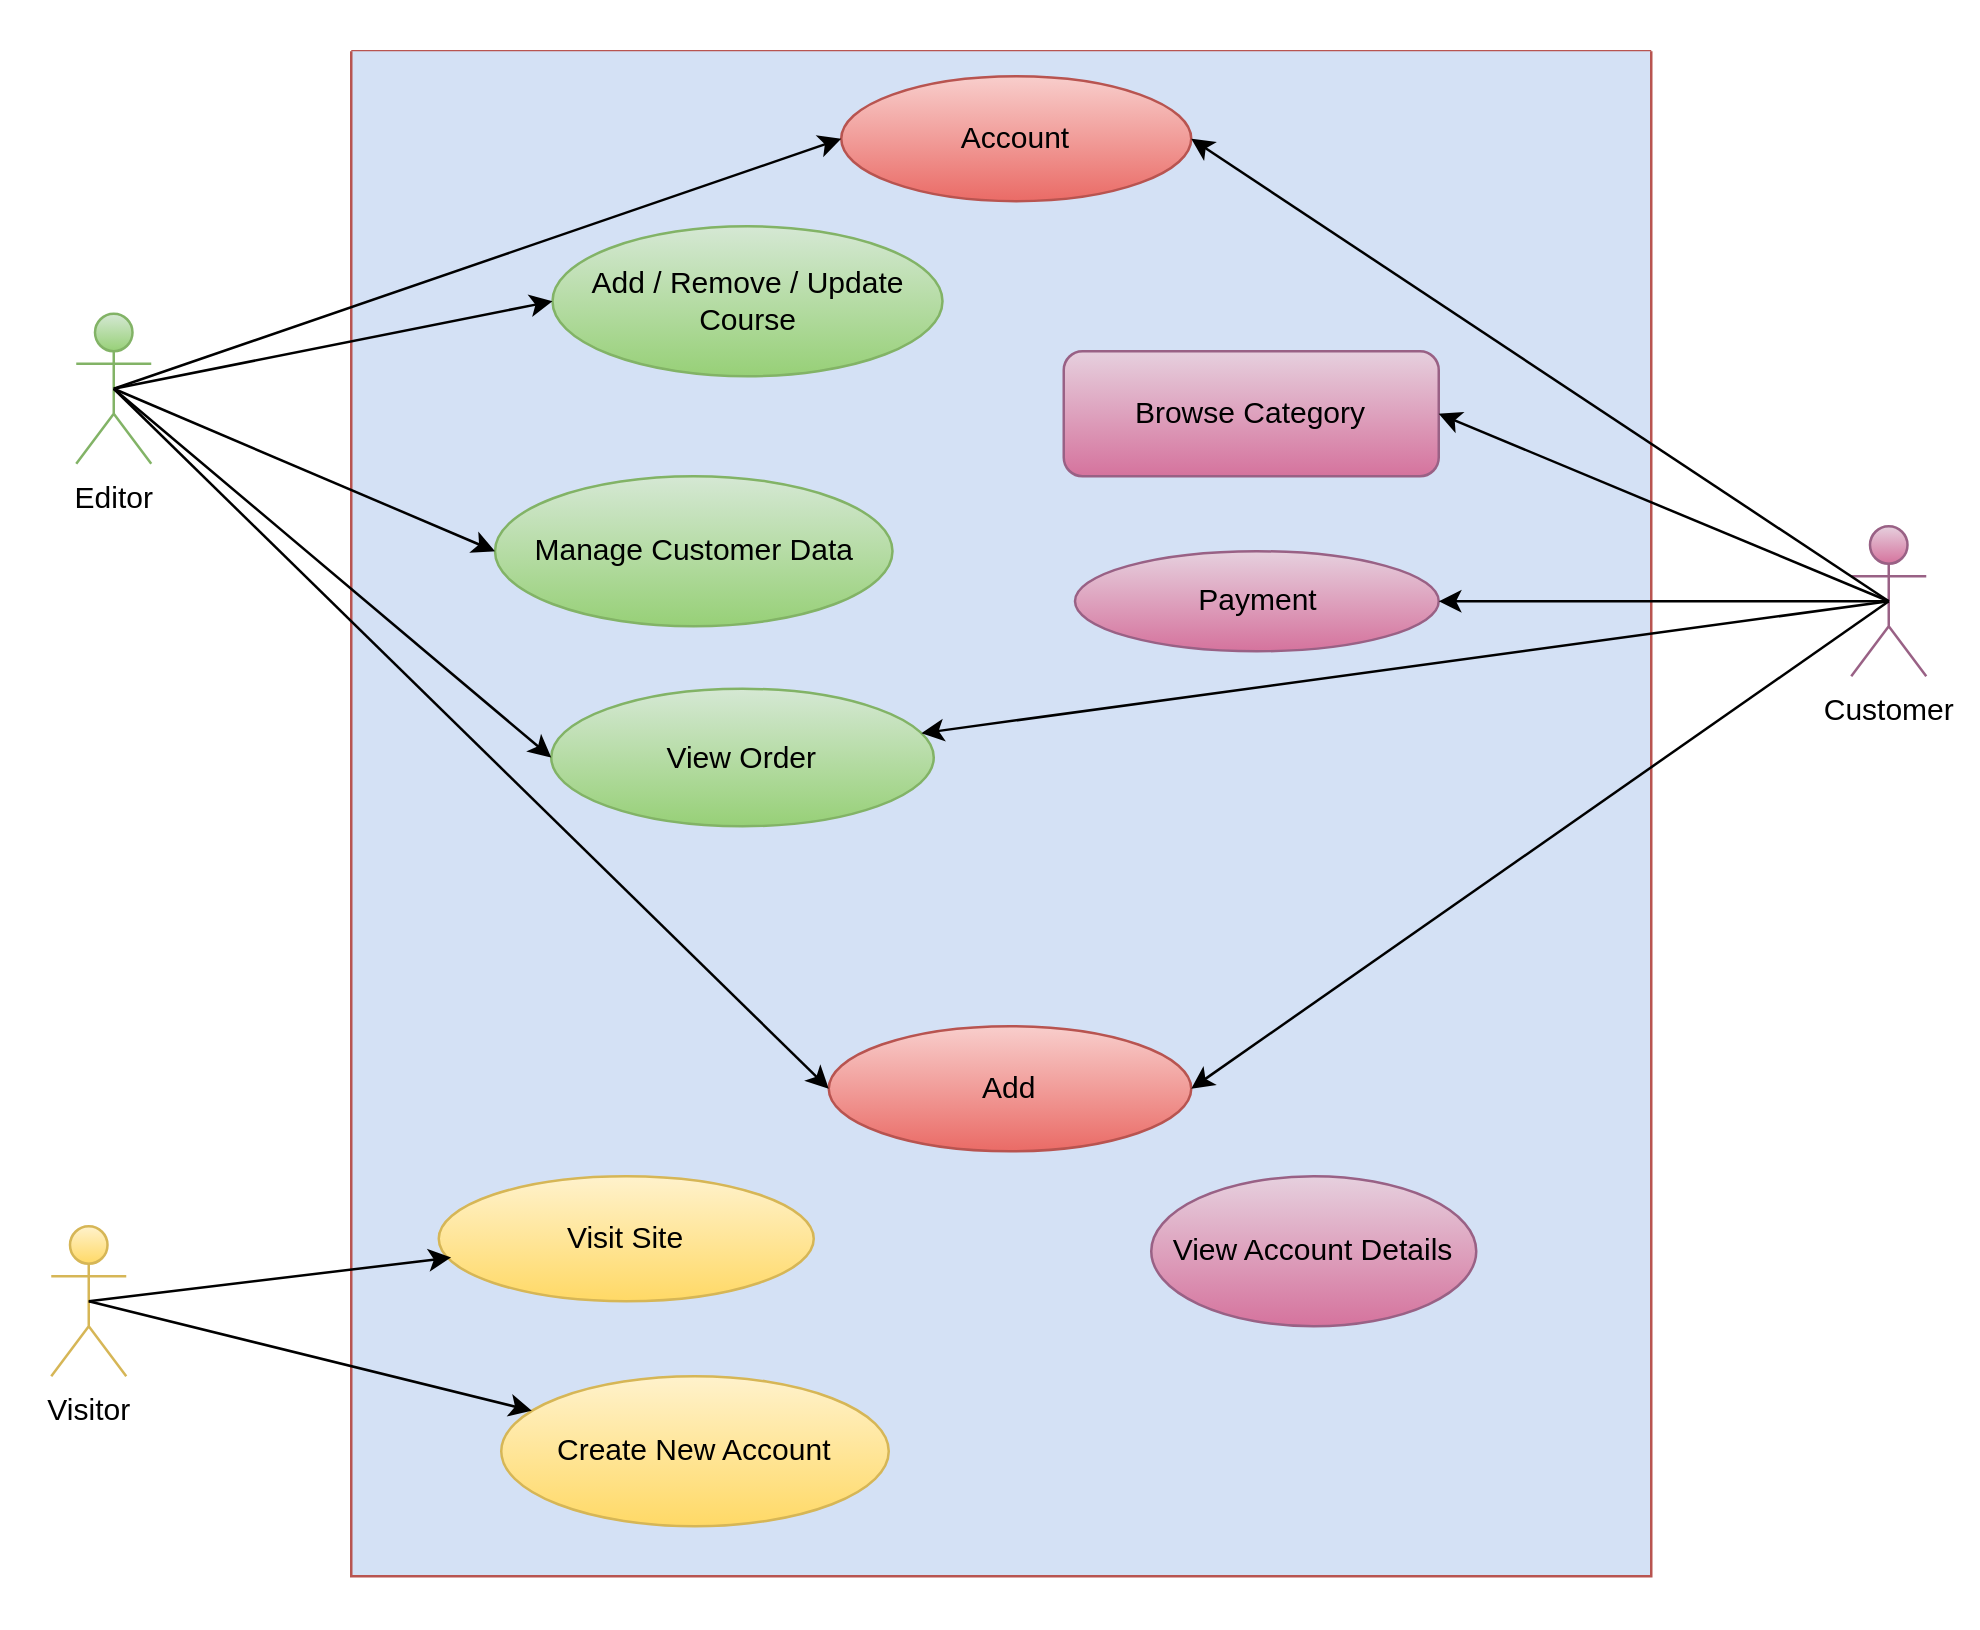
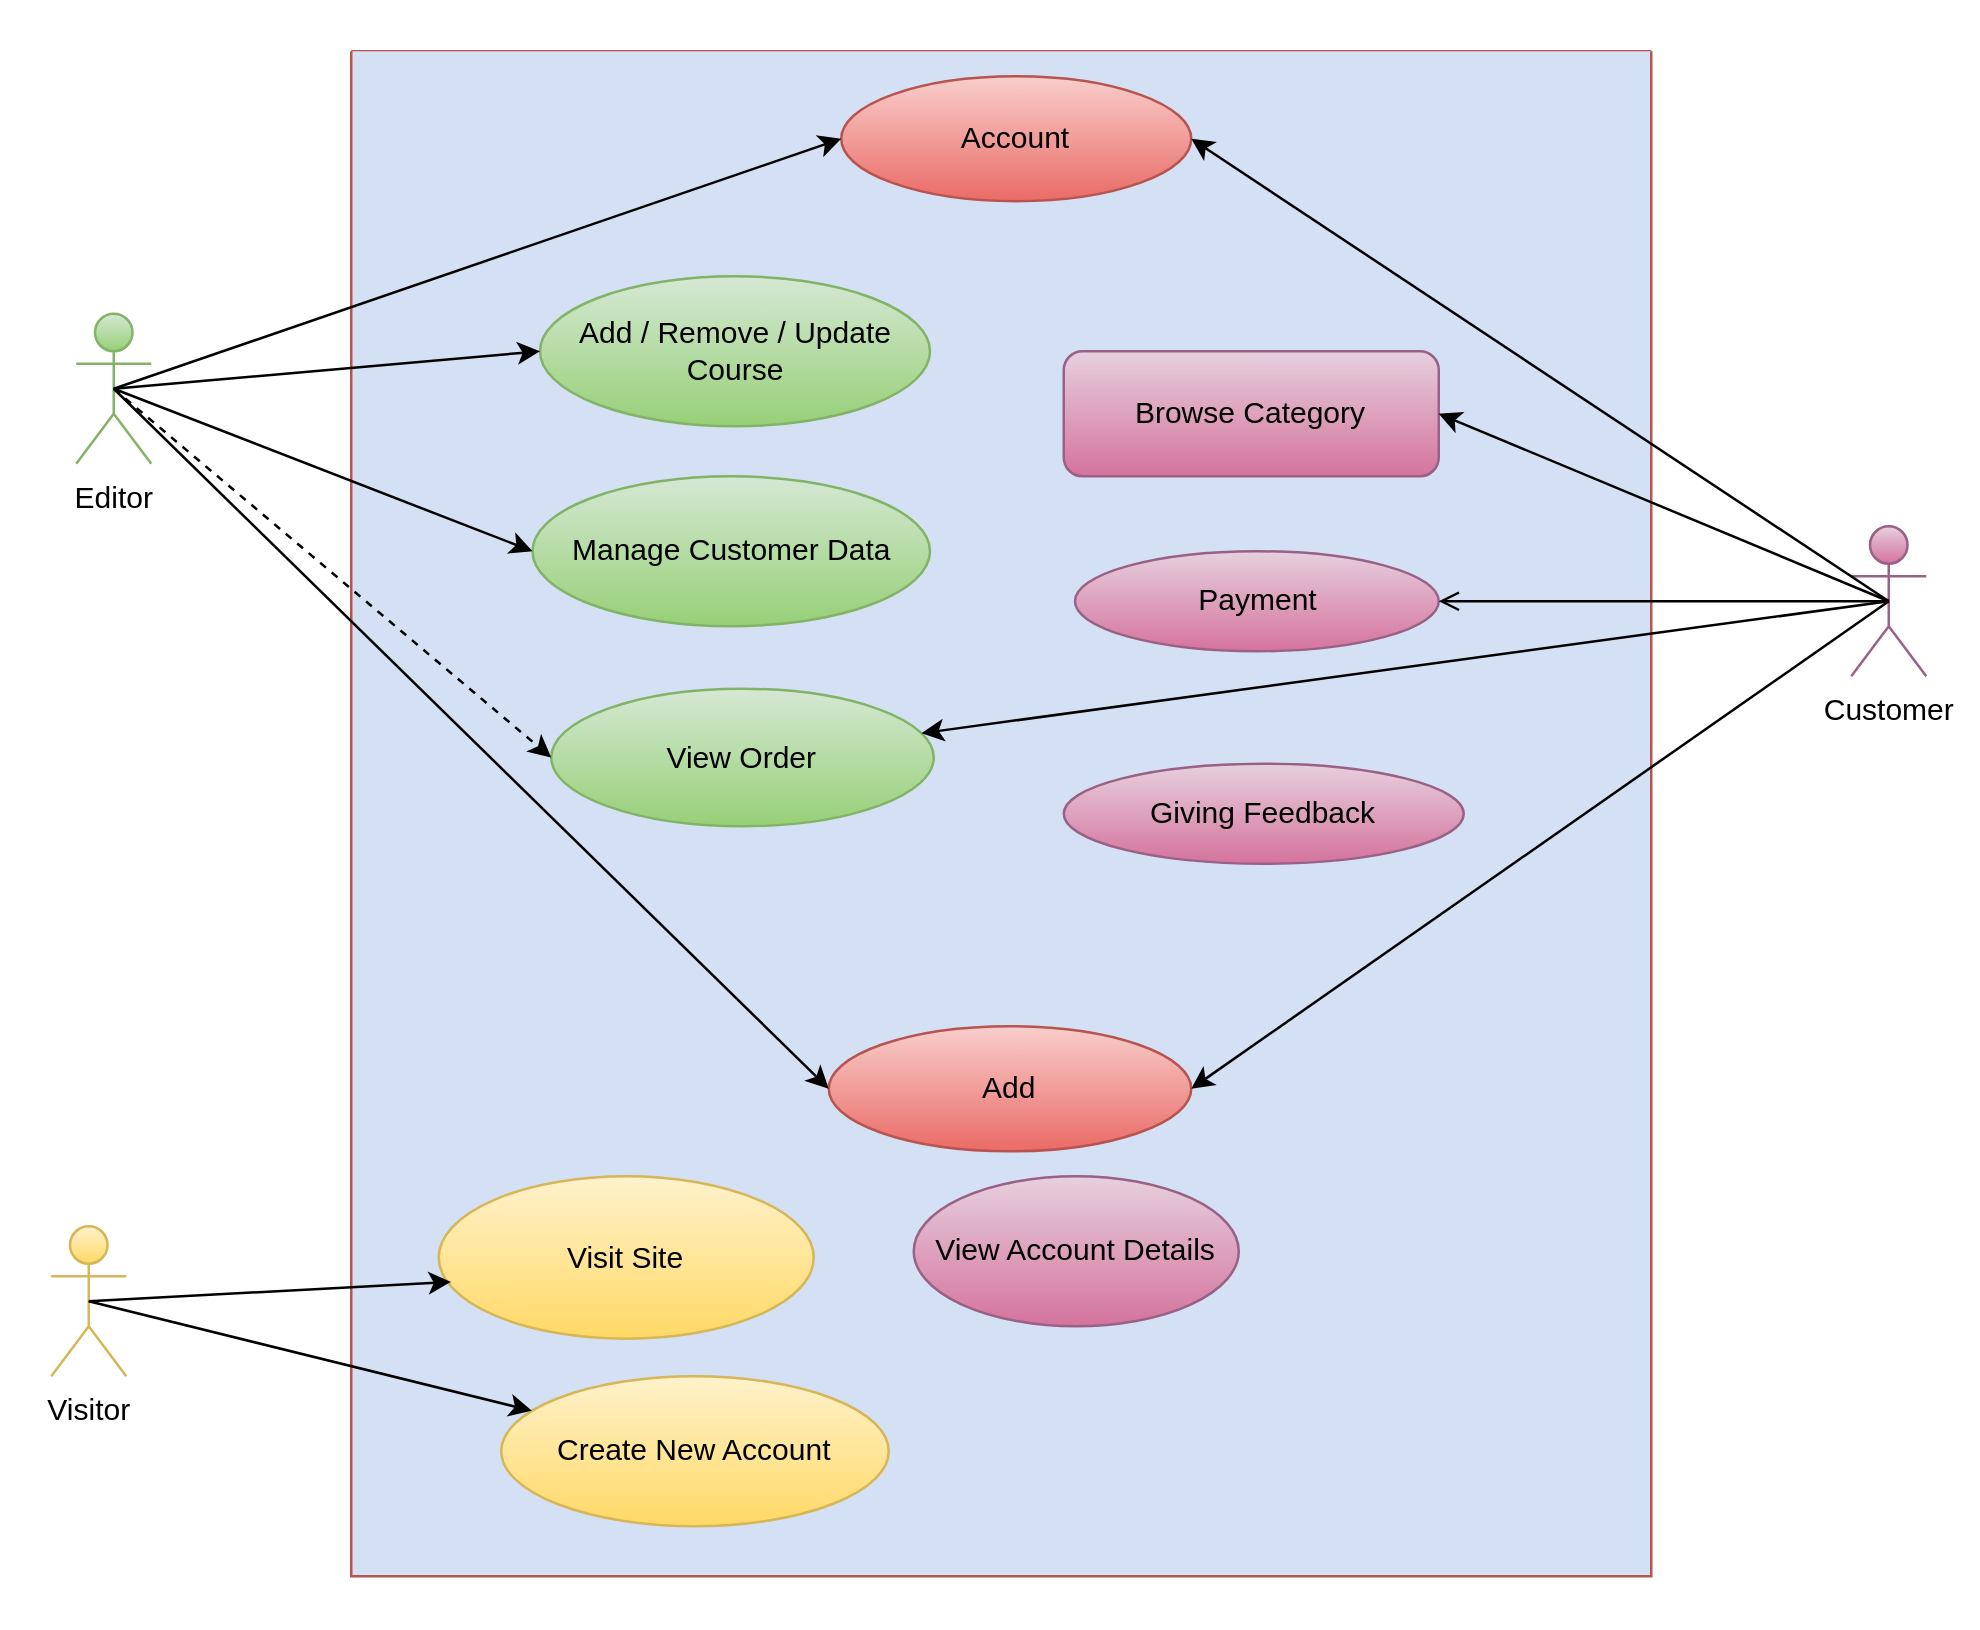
node "Add / Remove / Update Course": moved (748, 301) -> (735, 351)
node "Manage Customer Data": moved (694, 551) -> (731, 551)
edge "Editor" -> "View Order": style solid -> dashed
edge "Customer" -> "Payment": arrowhead classic -> open
node "Giving Feedback": added
node "Visit Site": size 375x125 -> 375x163
node "View Account Details": moved (1314, 1251) -> (1076, 1251)
